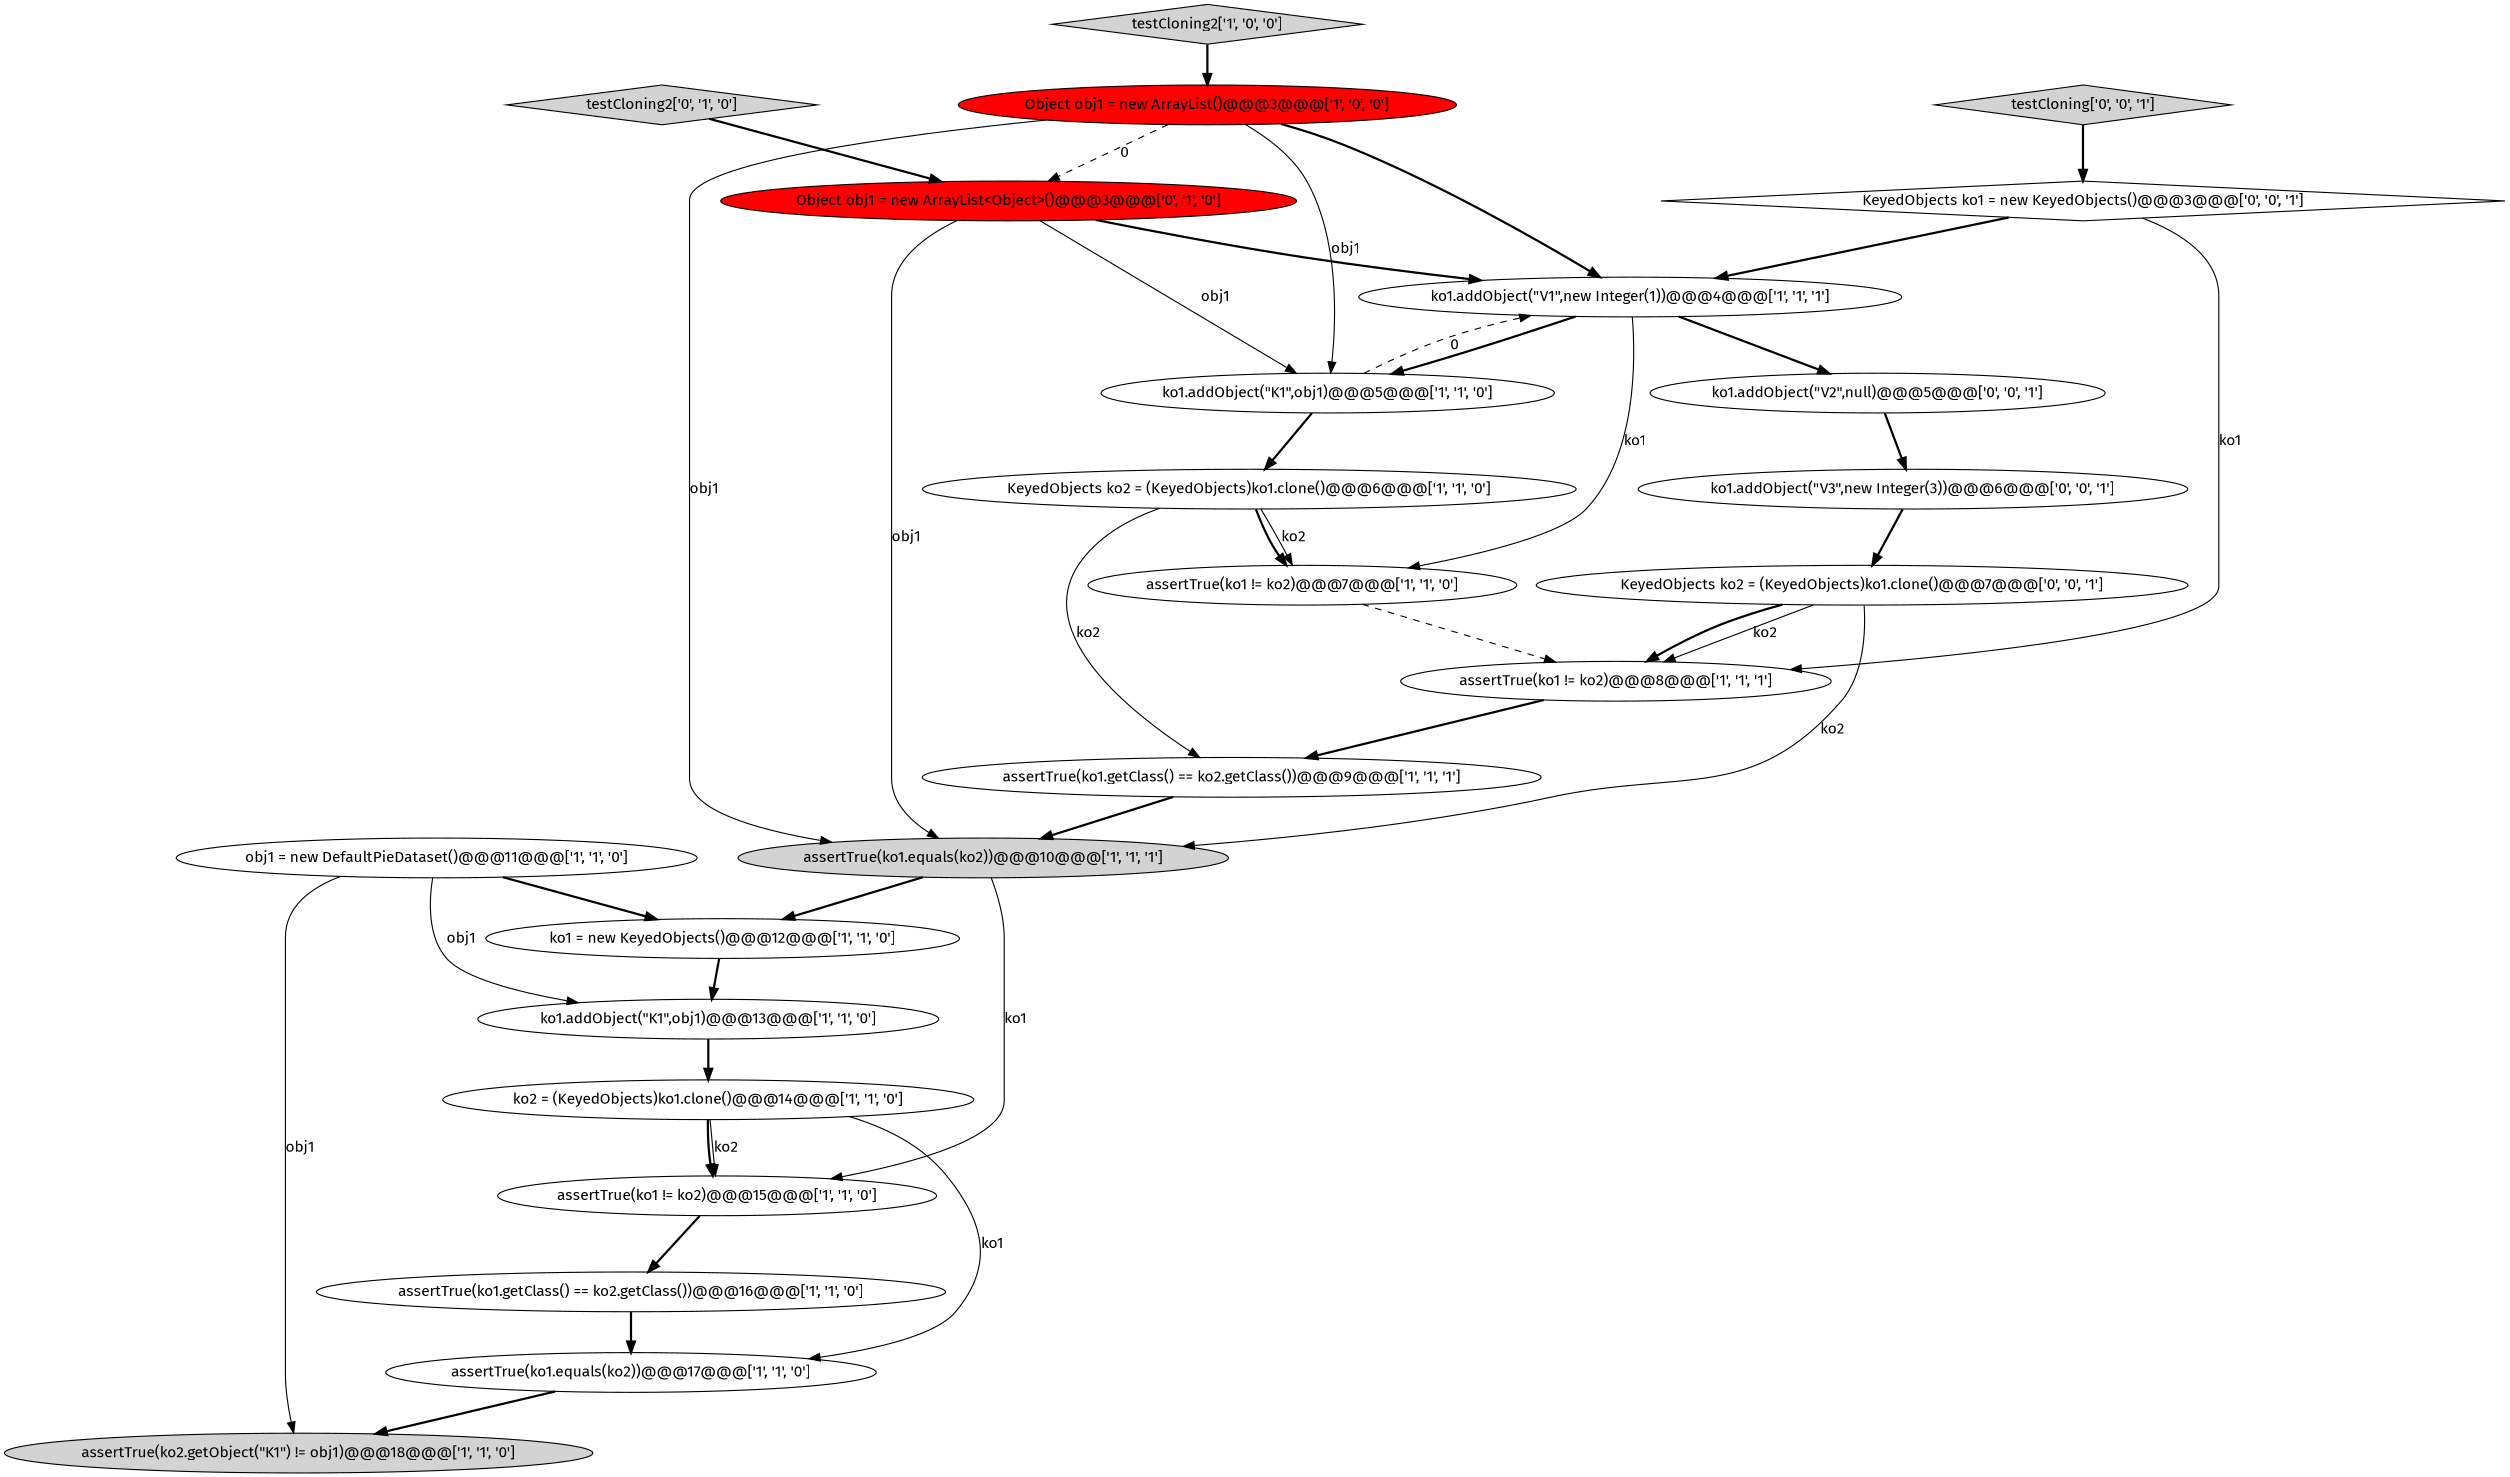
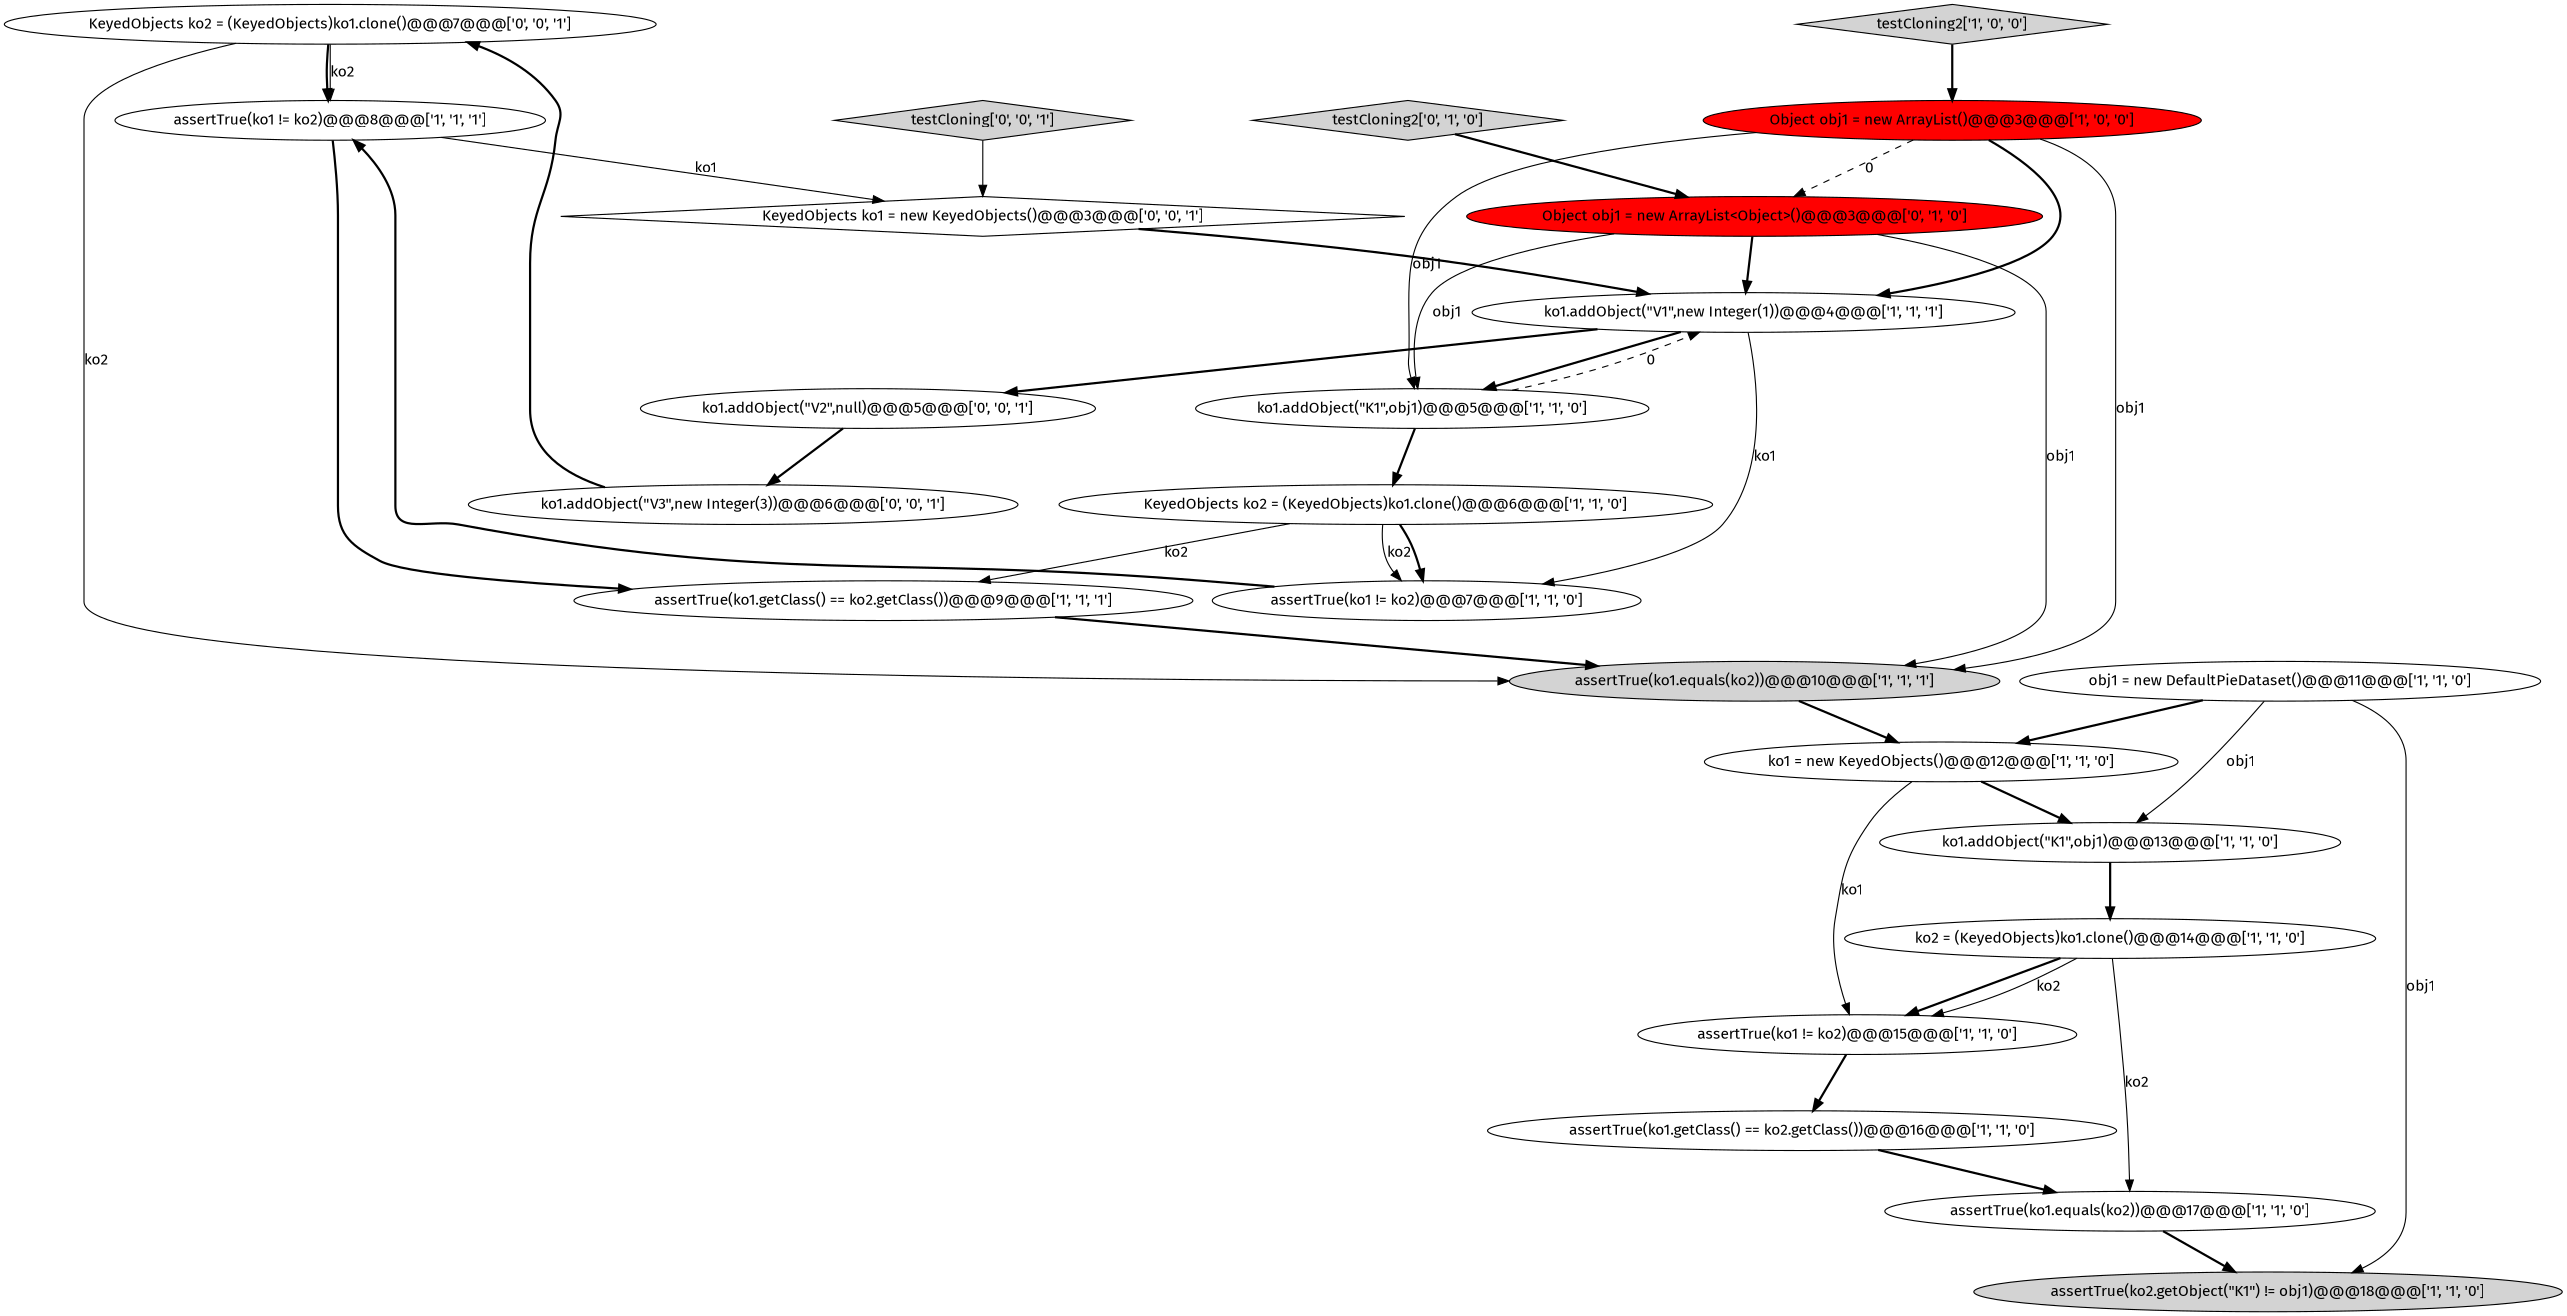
edge "testCloning['0', '0', '1']" -> "KeyedObjects ko1 = new KeyedObjects()@@@3@@@['0', '0', '1']": style bold -> solid
edge "KeyedObjects ko1 = new KeyedObjects()@@@3@@@['0', '0', '1']" -> "assertTrue(ko1 != ko2)@@@8@@@['1', '1', '1']": reversed
edge "assertTrue(ko1 != ko2)@@@7@@@['1', '1', '0']" -> "assertTrue(ko1 != ko2)@@@8@@@['1', '1', '1']": style dashed -> bold
edge "assertTrue(ko1.equals(ko2))@@@10@@@['1', '1', '1']" -> "assertTrue(ko1 != ko2)@@@15@@@['1', '1', '0']": now "ko1 = new KeyedObjects()@@@12@@@['1', '1', '0']" -> "assertTrue(ko1 != ko2)@@@15@@@['1', '1', '0']"
edge "ko2 = (KeyedObjects)ko1.clone()@@@14@@@['1', '1', '0']" -> "assertTrue(ko1.equals(ko2))@@@17@@@['1', '1', '0']": label "ko1" -> "ko2"
